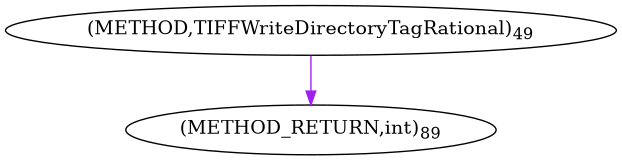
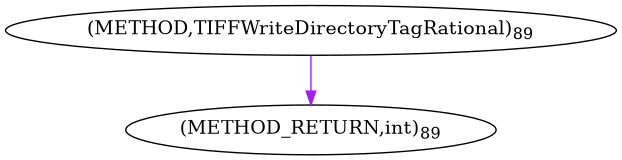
node "(METHOD,TIFFWriteDirectoryTagRational)": text "49" -> "89"
